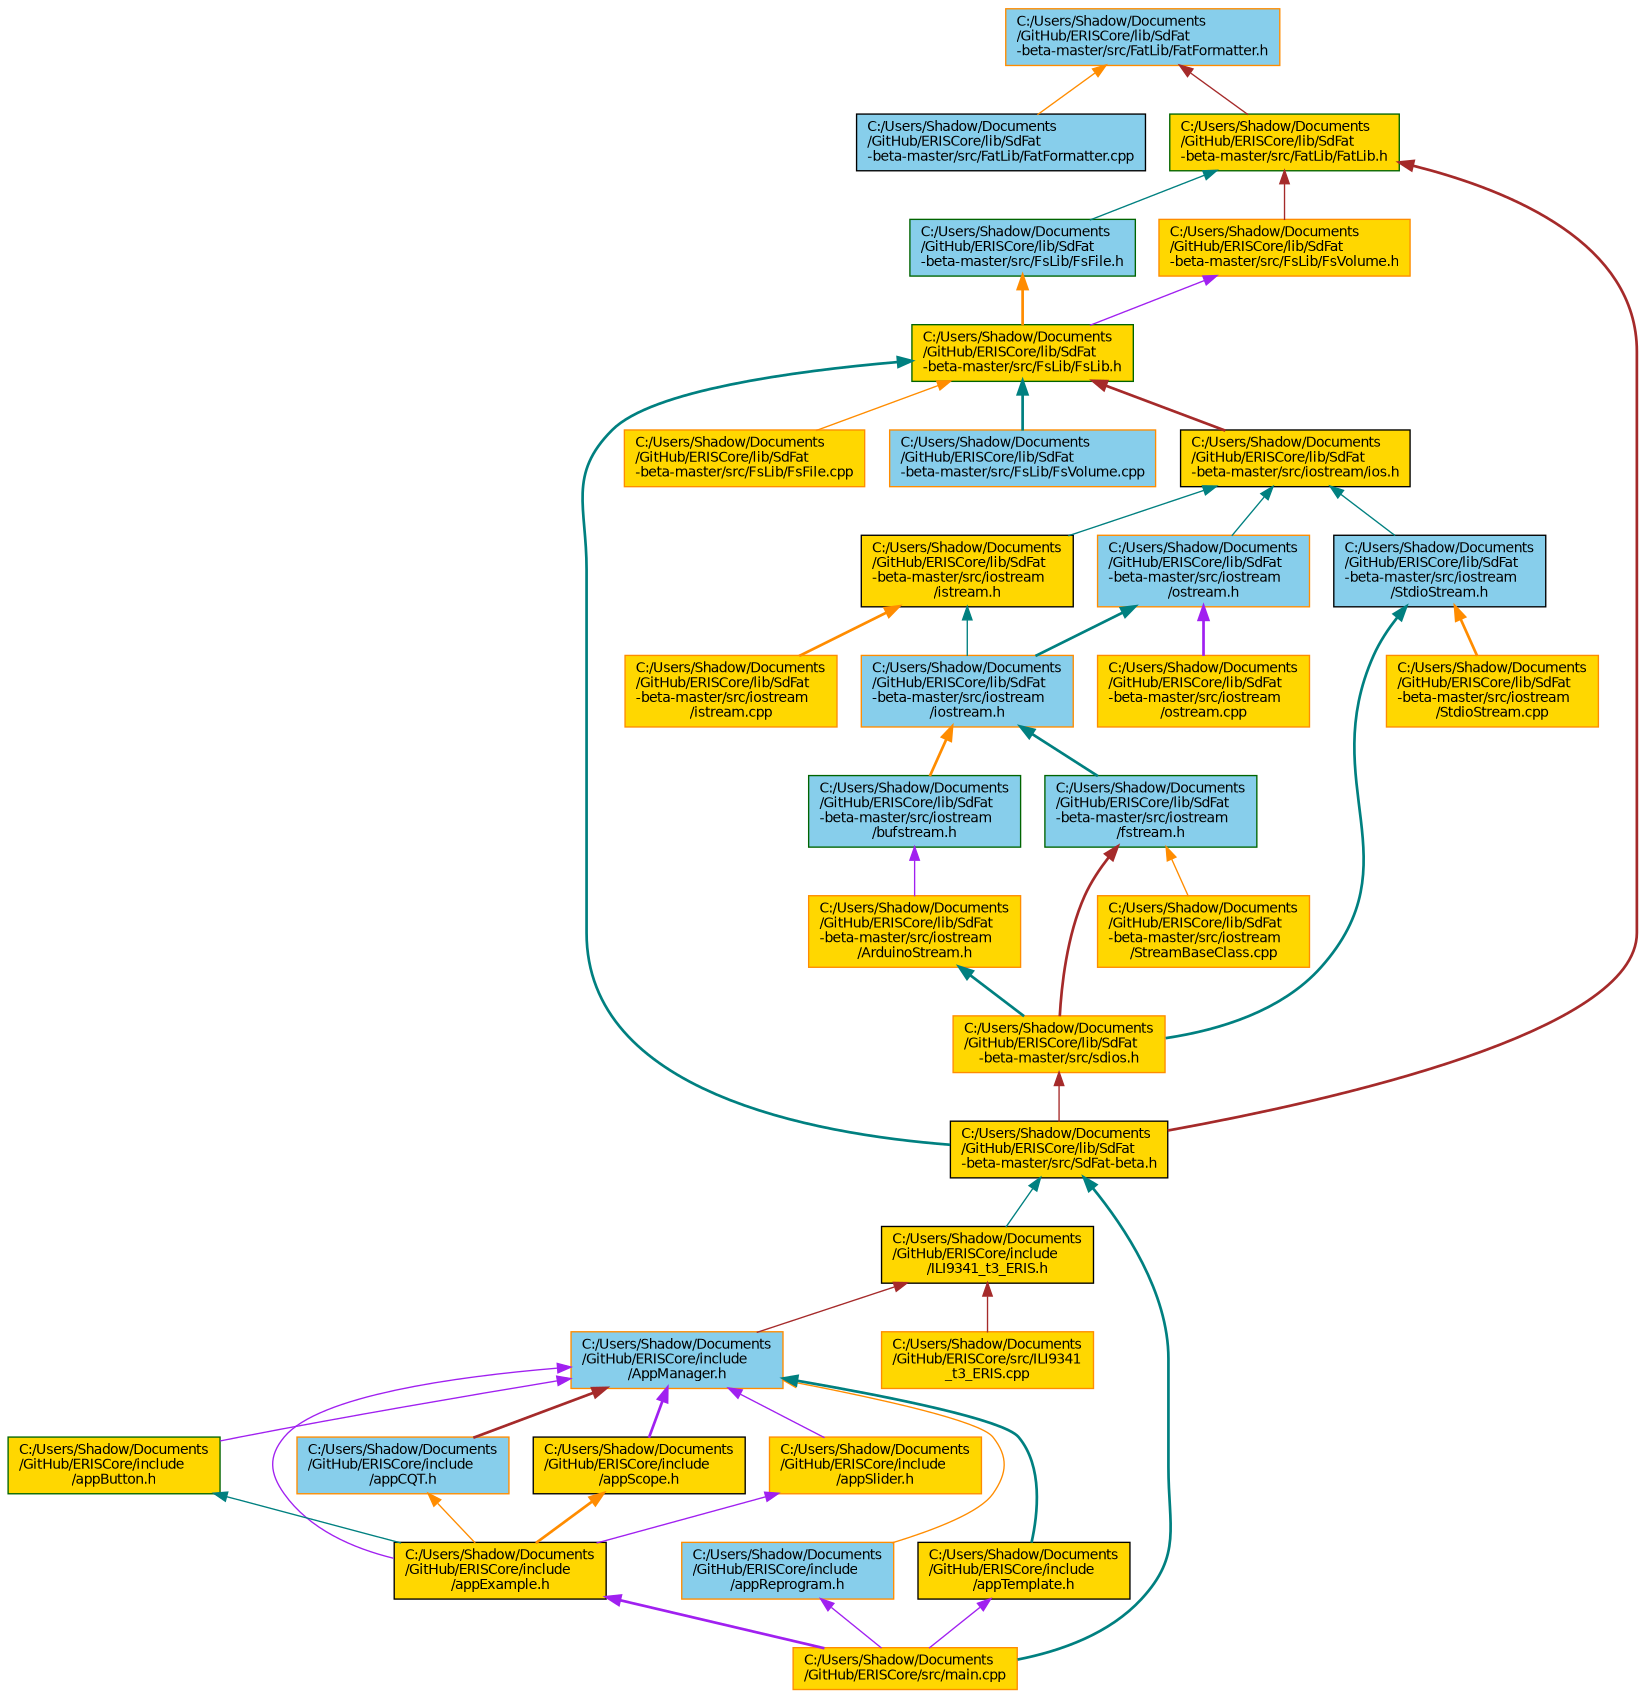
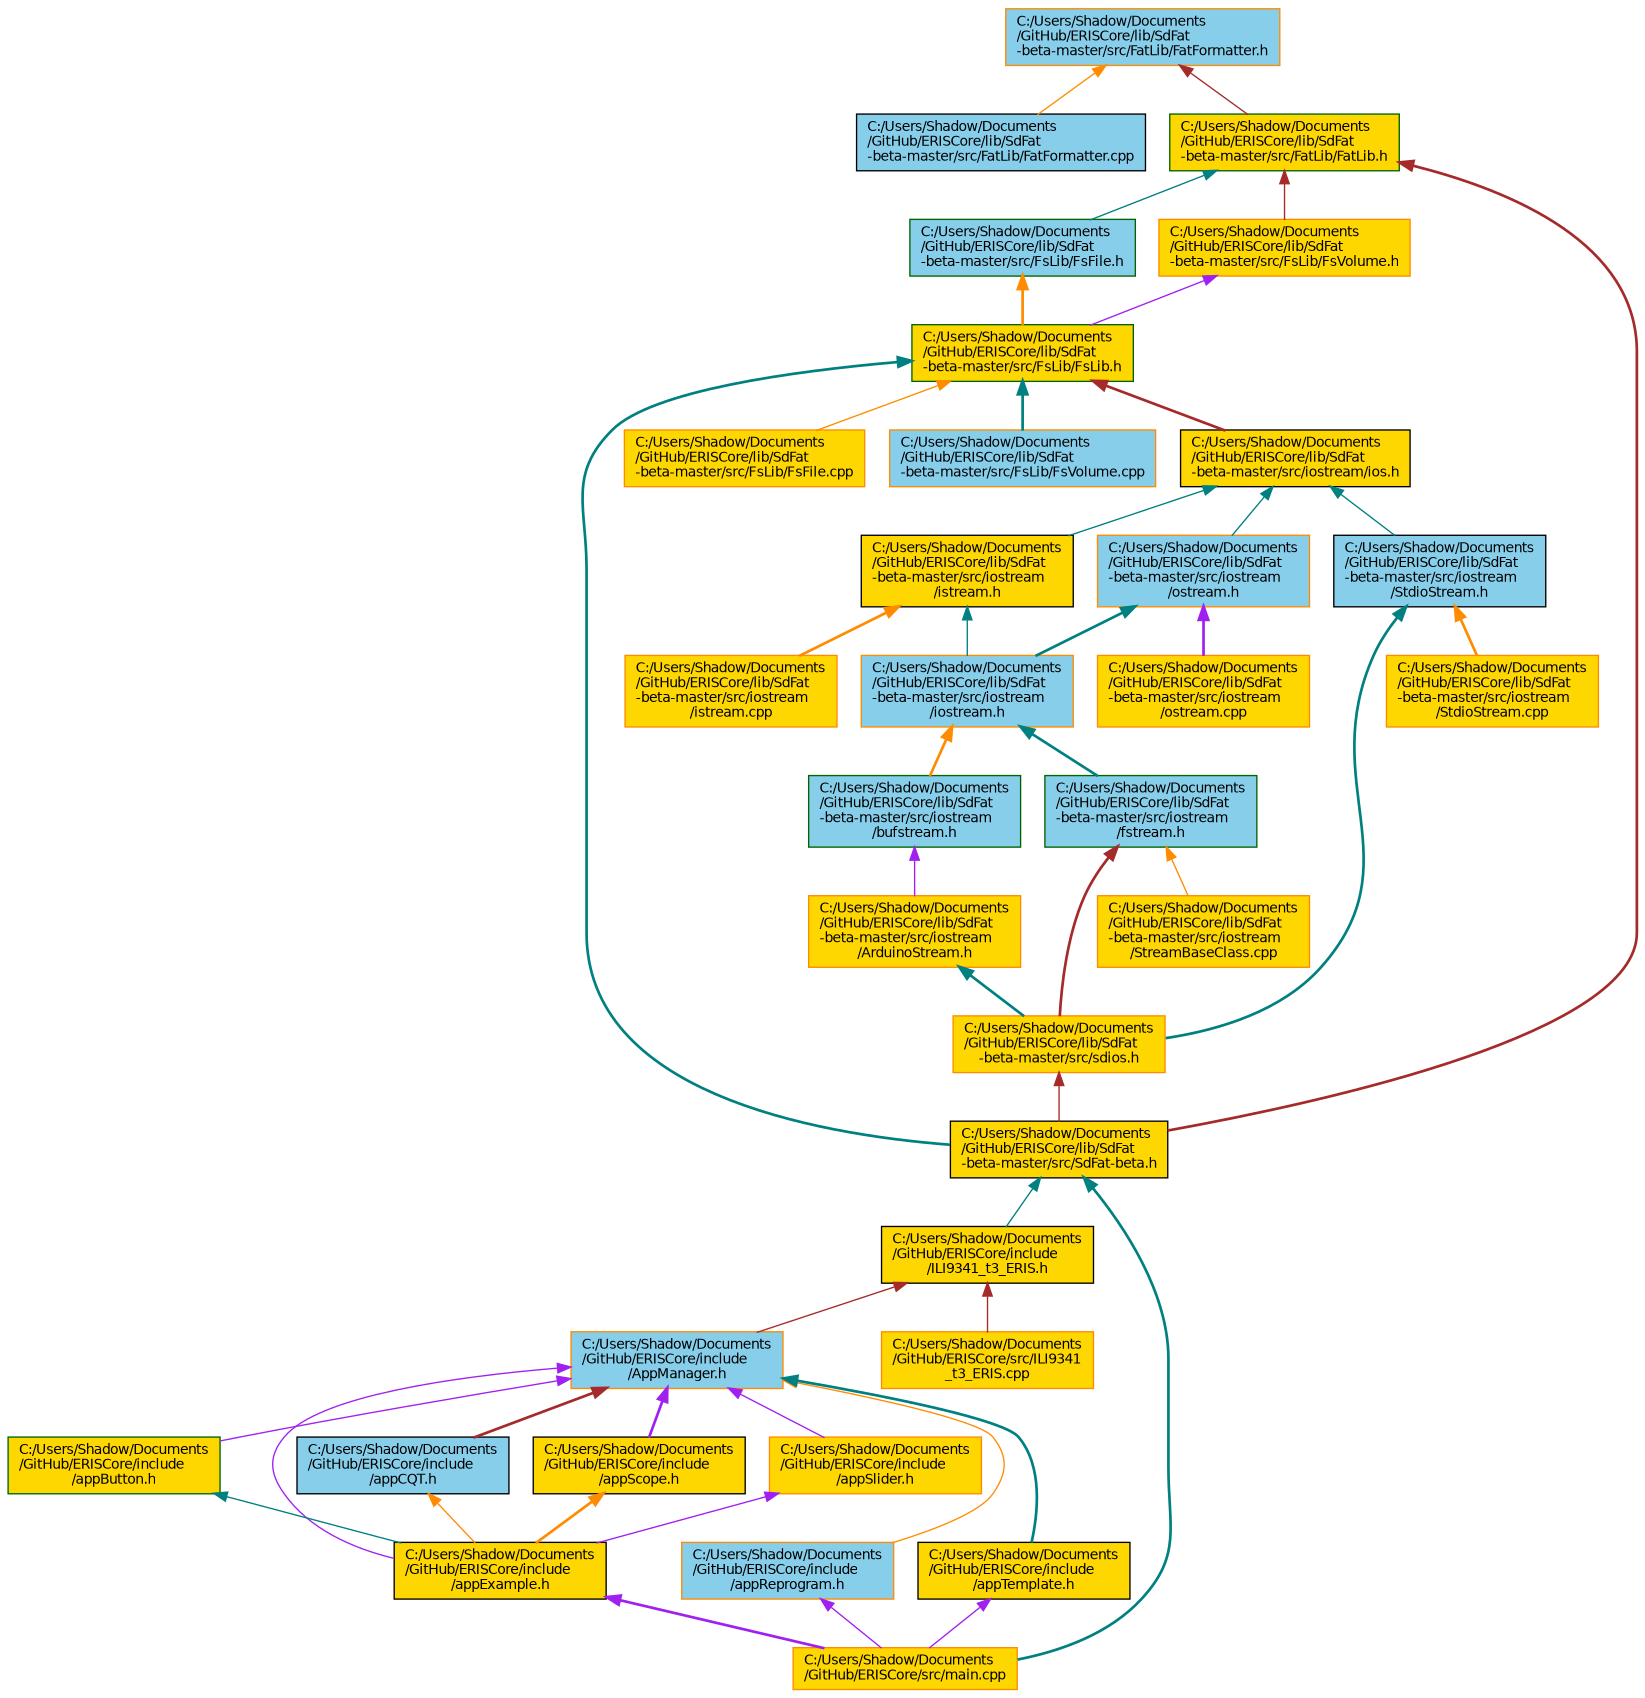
node "C:/Users/Shadow/Documents /GitHub/ERISCore/include /appCQT.h": color darkorange -> black
